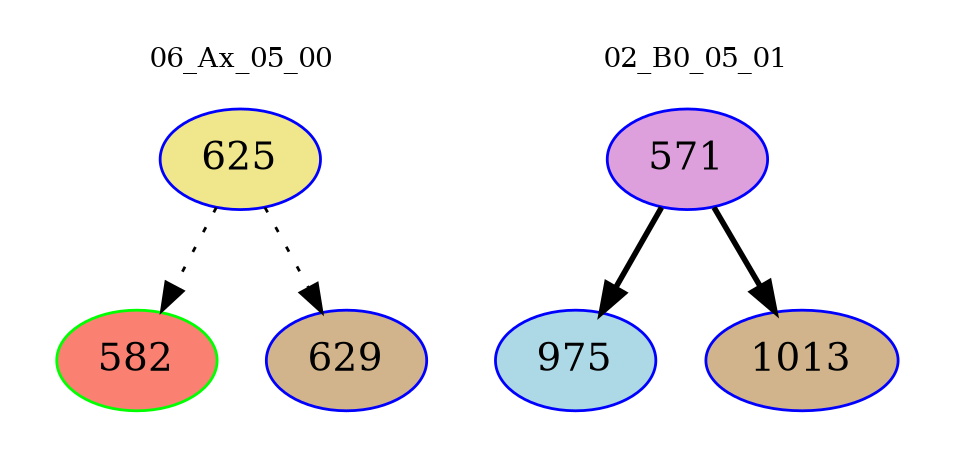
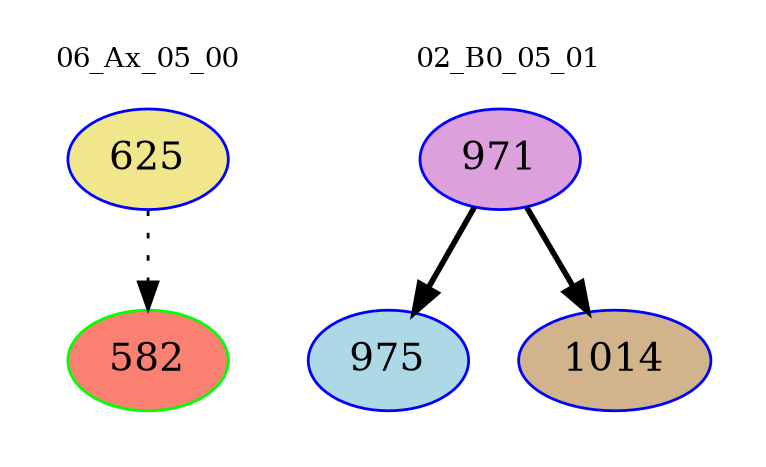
node "571": label "571" -> "971"
node "629": removed
node "1013": label "1013" -> "1014"
